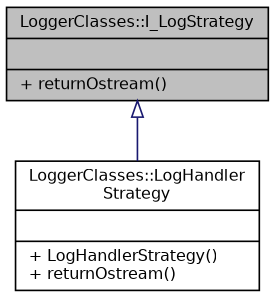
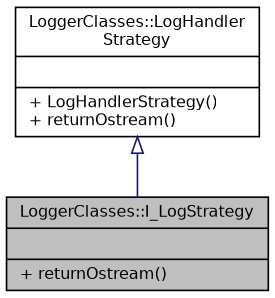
edge "LoggerClasses::LogHandler" -> "LoggerClasses::I_LogStrategy": reversed
